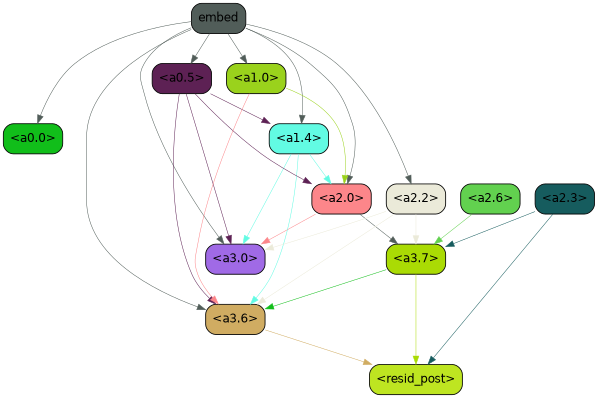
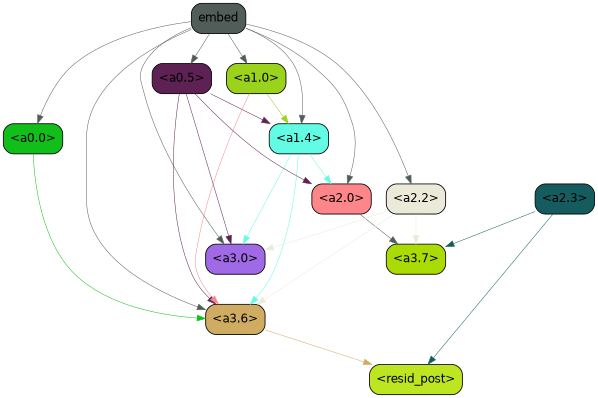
edge "<a1.0>" -> "<a2.0>": now "<a1.0>" -> "<a1.4>"
node "<a2.6>": removed
edge "<a2.0>" -> "<a3.0>": removed
edge "<a3.7>" -> "<a3.6>": now "<a0.0>" -> "<a3.6>"
edge "<a3.7>" -> "<resid_post>": removed
